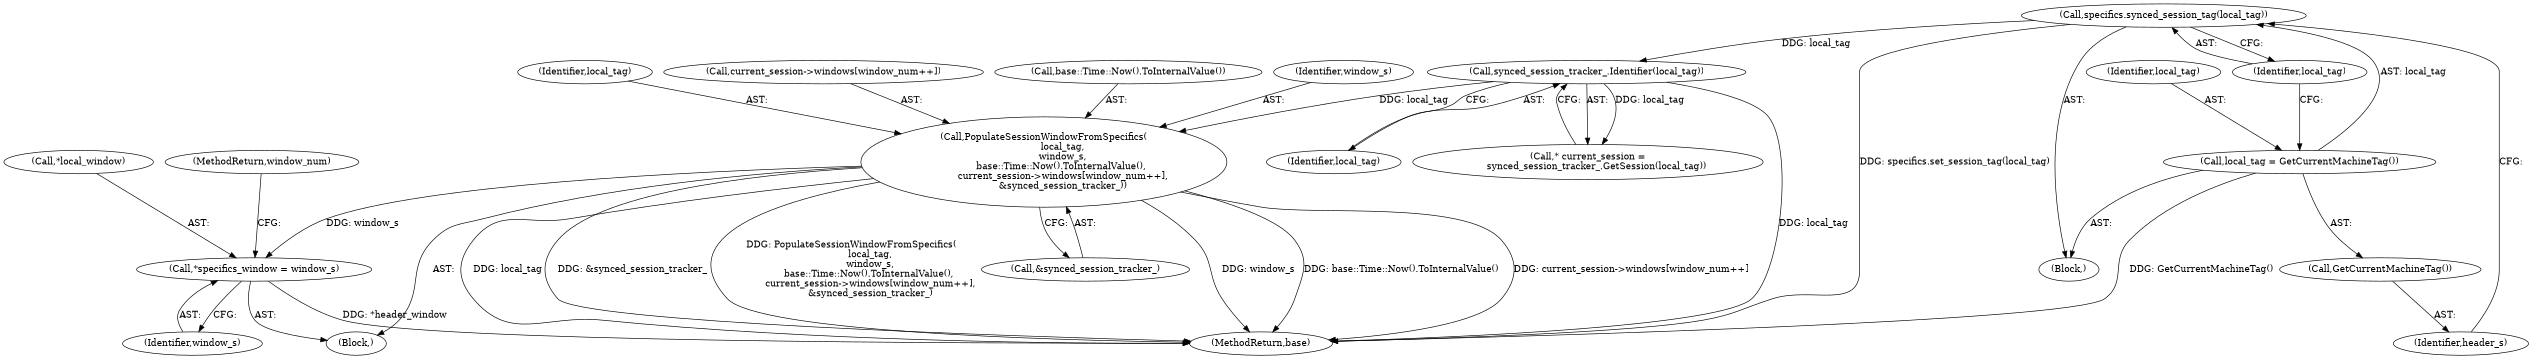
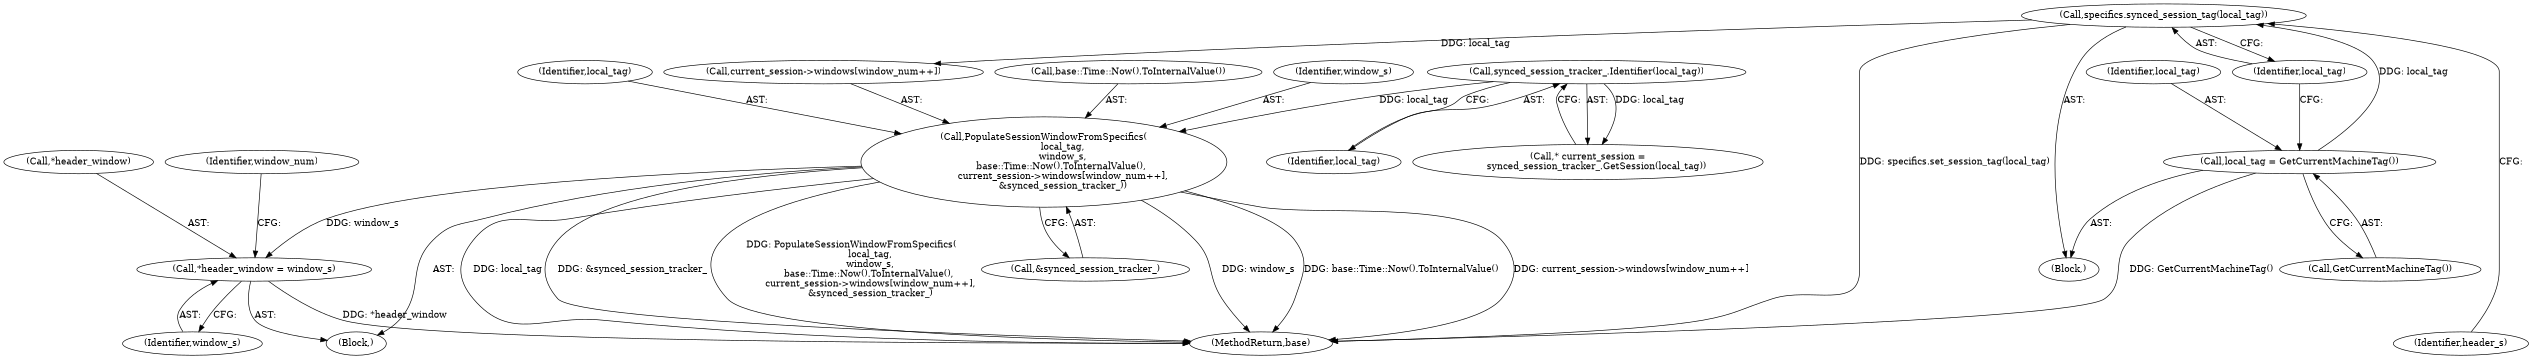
edge "(Call,specifics.synced_session_tag(local_tag))" -> "(Call,synced_session_tracker_.Identifier(local_tag))": now "(Call,specifics.synced_session_tag(local_tag))" -> "(Call,current_session->windows[window_num++])"
edge "(Call,local_tag = GetCurrentMachineTag())" -> "(Call,specifics.synced_session_tag(local_tag))": label "AST: local_tag" -> "DDG: local_tag"
node "(Call,*local_window)": label "(Call,*local_window)" -> "(Call,*header_window)"
node "(MethodReturn,window_num)": label "(MethodReturn,window_num)" -> "(Identifier,window_num)"
edge "(Call,local_tag = GetCurrentMachineTag())" -> "(Call,GetCurrentMachineTag())": label "AST: " -> "CFG: "
node "(Call,*specifics_window = window_s)": label "(Call,*specifics_window = window_s)" -> "(Call,*header_window = window_s)"
edge "(Call,GetCurrentMachineTag())" -> "(Identifier,header_s)": now "(Call,GetCurrentMachineTag())" -> "(Call,local_tag = GetCurrentMachineTag())"
edge "(Call,synced_session_tracker_.Identifier(local_tag))" -> "(MethodReturn,base)": removed, label "DDG: local_tag"
